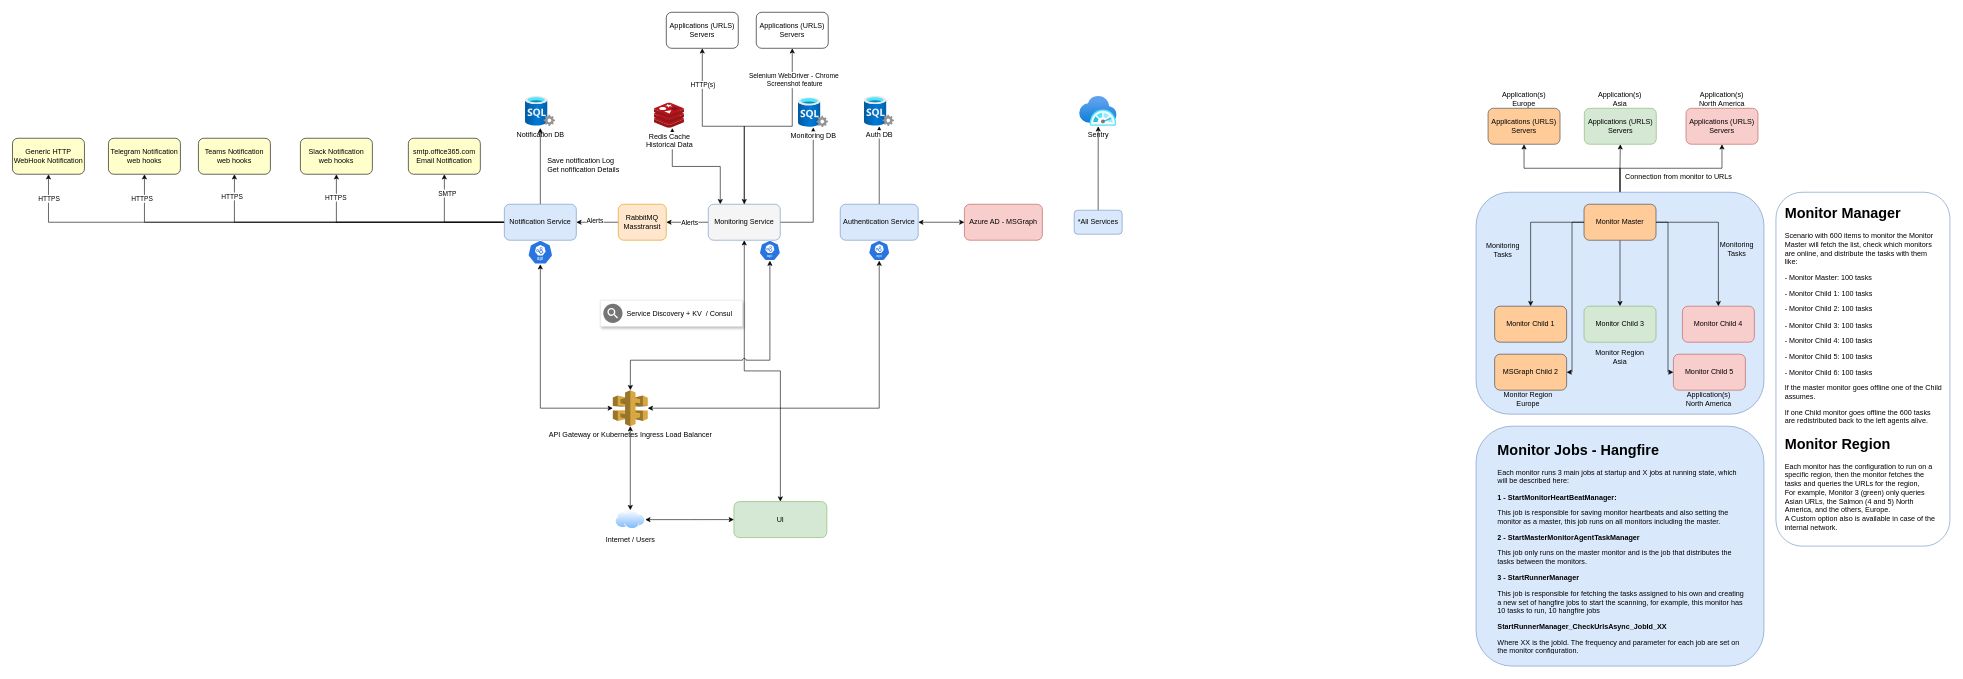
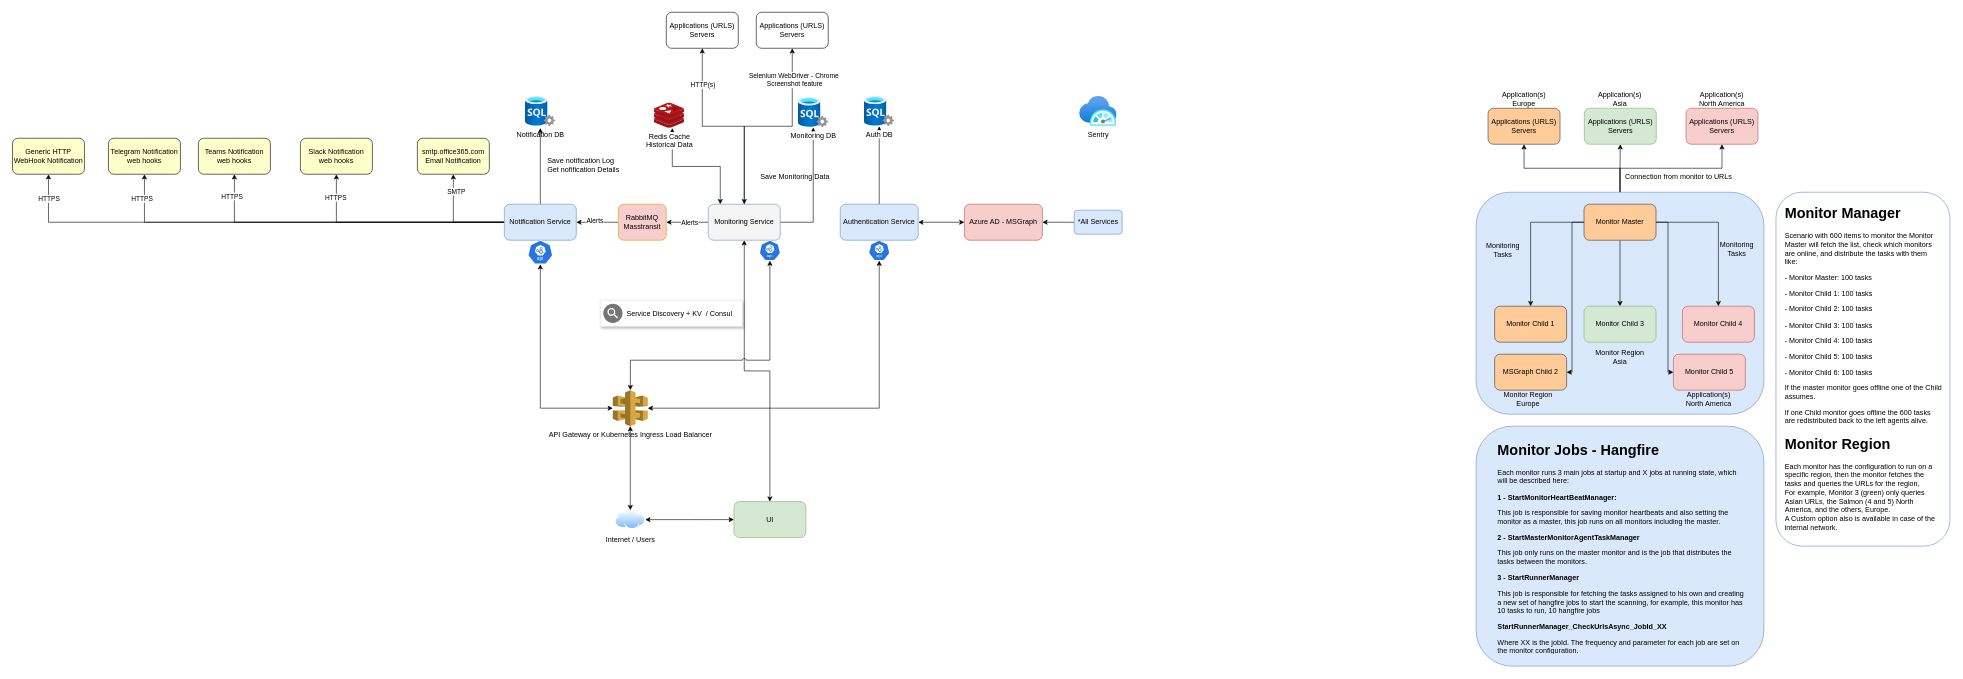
edge "*All Services" -> "Sentry": now "*All Services" -> "Azure AD - MSGraph"
node "smtp.office365.com Email Notification": moved (444, 156) -> (453, 156)
node "Save Monitoring Data": added
node "RabbitMQ Masstransit": fillcolor #ffe6cc -> #f8cecc
node "UI": size 93x36 -> 72x36
